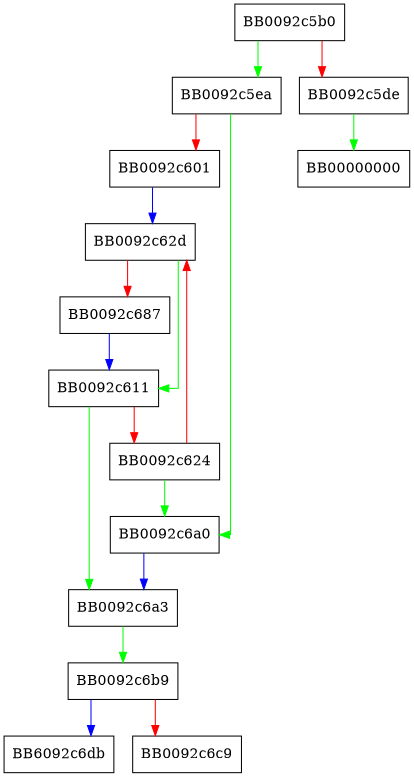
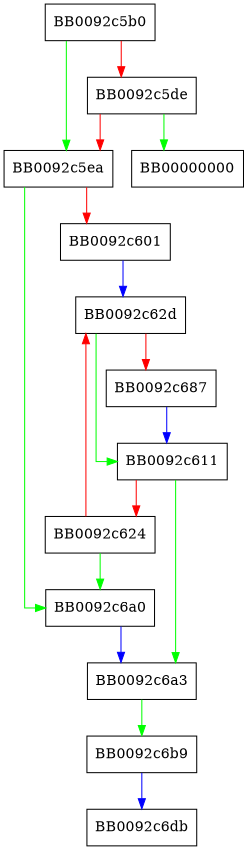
edge "BB0092c5de" -> "BB0092c5ea": added
node "BB6092c6db": label "BB6092c6db" -> "BB0092c6db"
node "BB0092c6c9": removed
